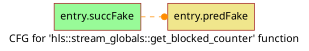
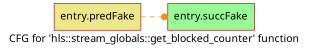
edge "entry.succFake" -> "entry.predFake": reversed
